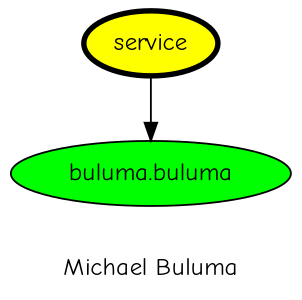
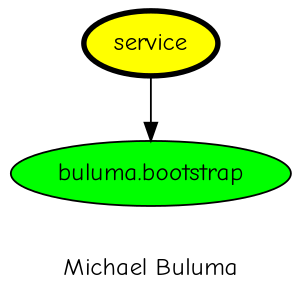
node "buluma.buluma": label "buluma.buluma" -> "buluma.bootstrap"
